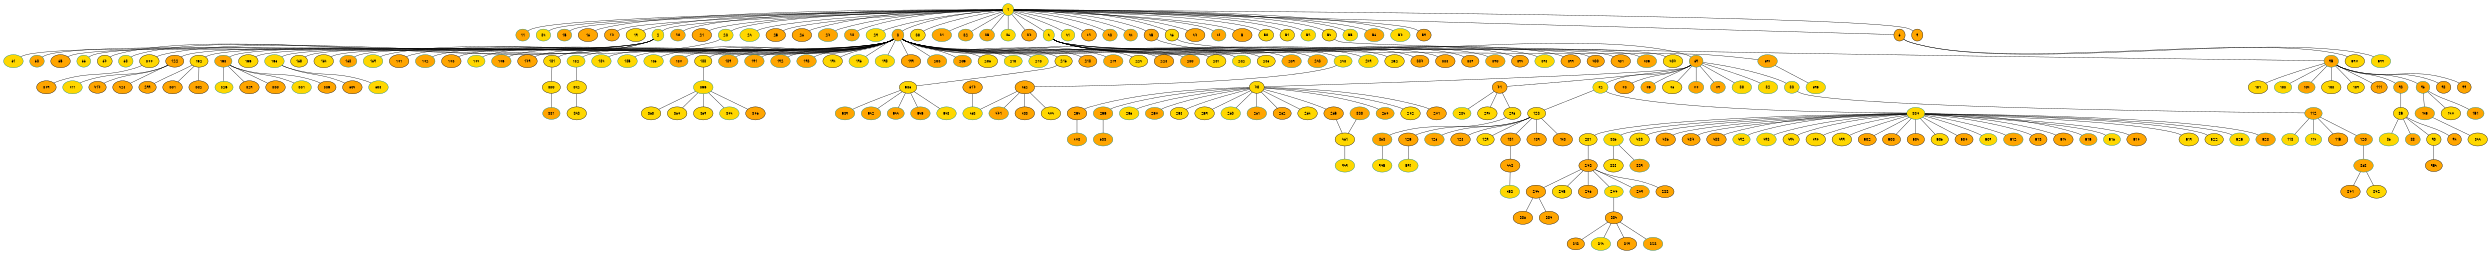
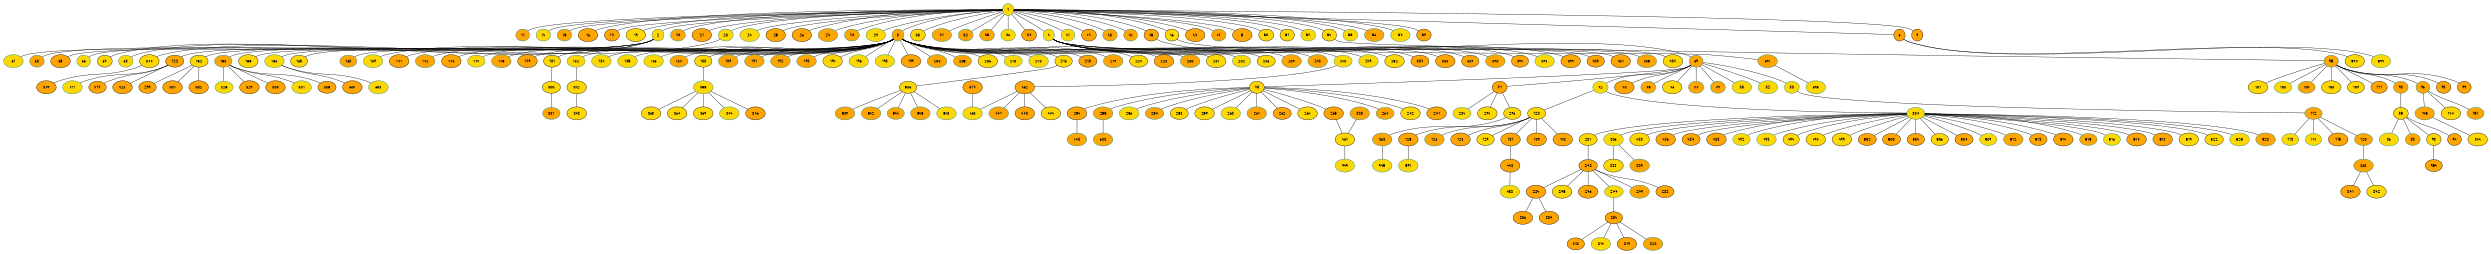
node "84": label "84" -> "14"
node "164": removed
node "433": label "433" -> "473"
node "518": added
node "274": label "274" -> "234"
